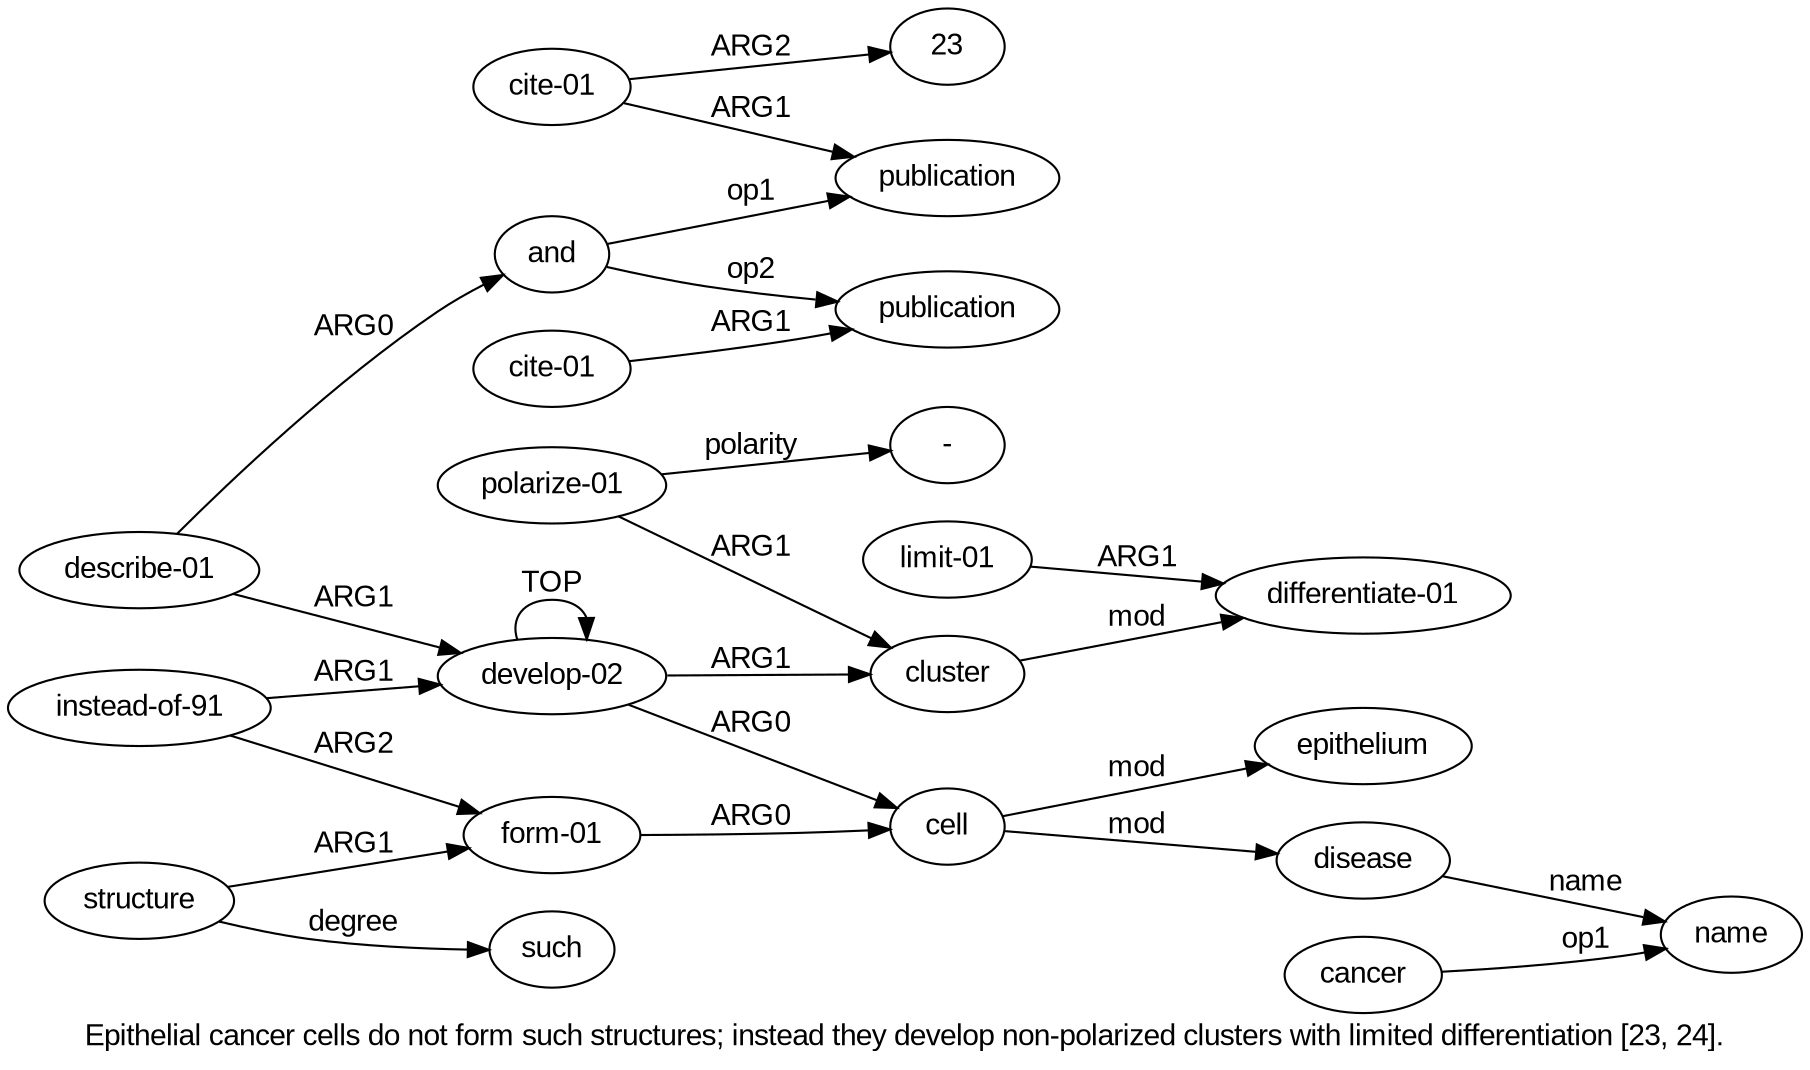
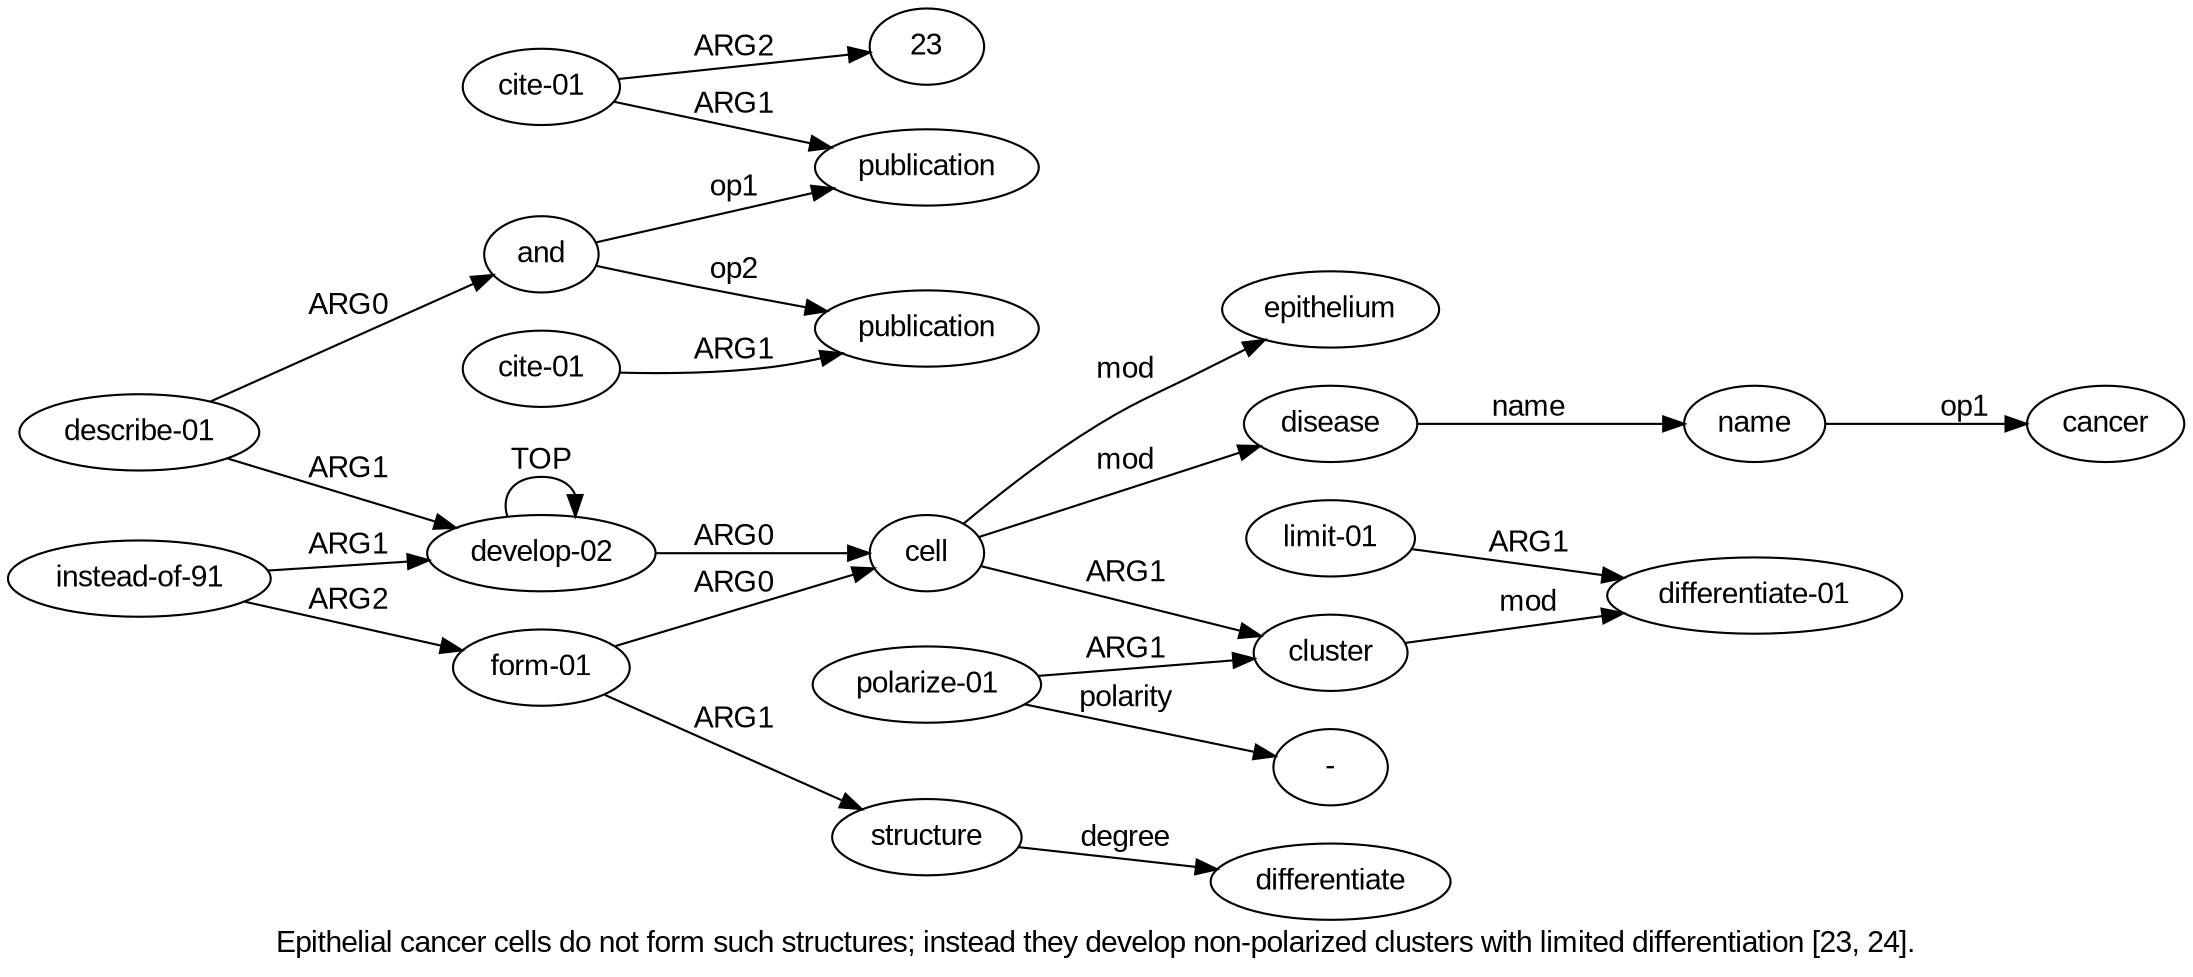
edge "develop-02" -> "cluster": now "cell" -> "cluster"
edge "structure" -> "form-01": reversed
node "such": label "such" -> "differentiate"
edge "cancer" -> "name": reversed
